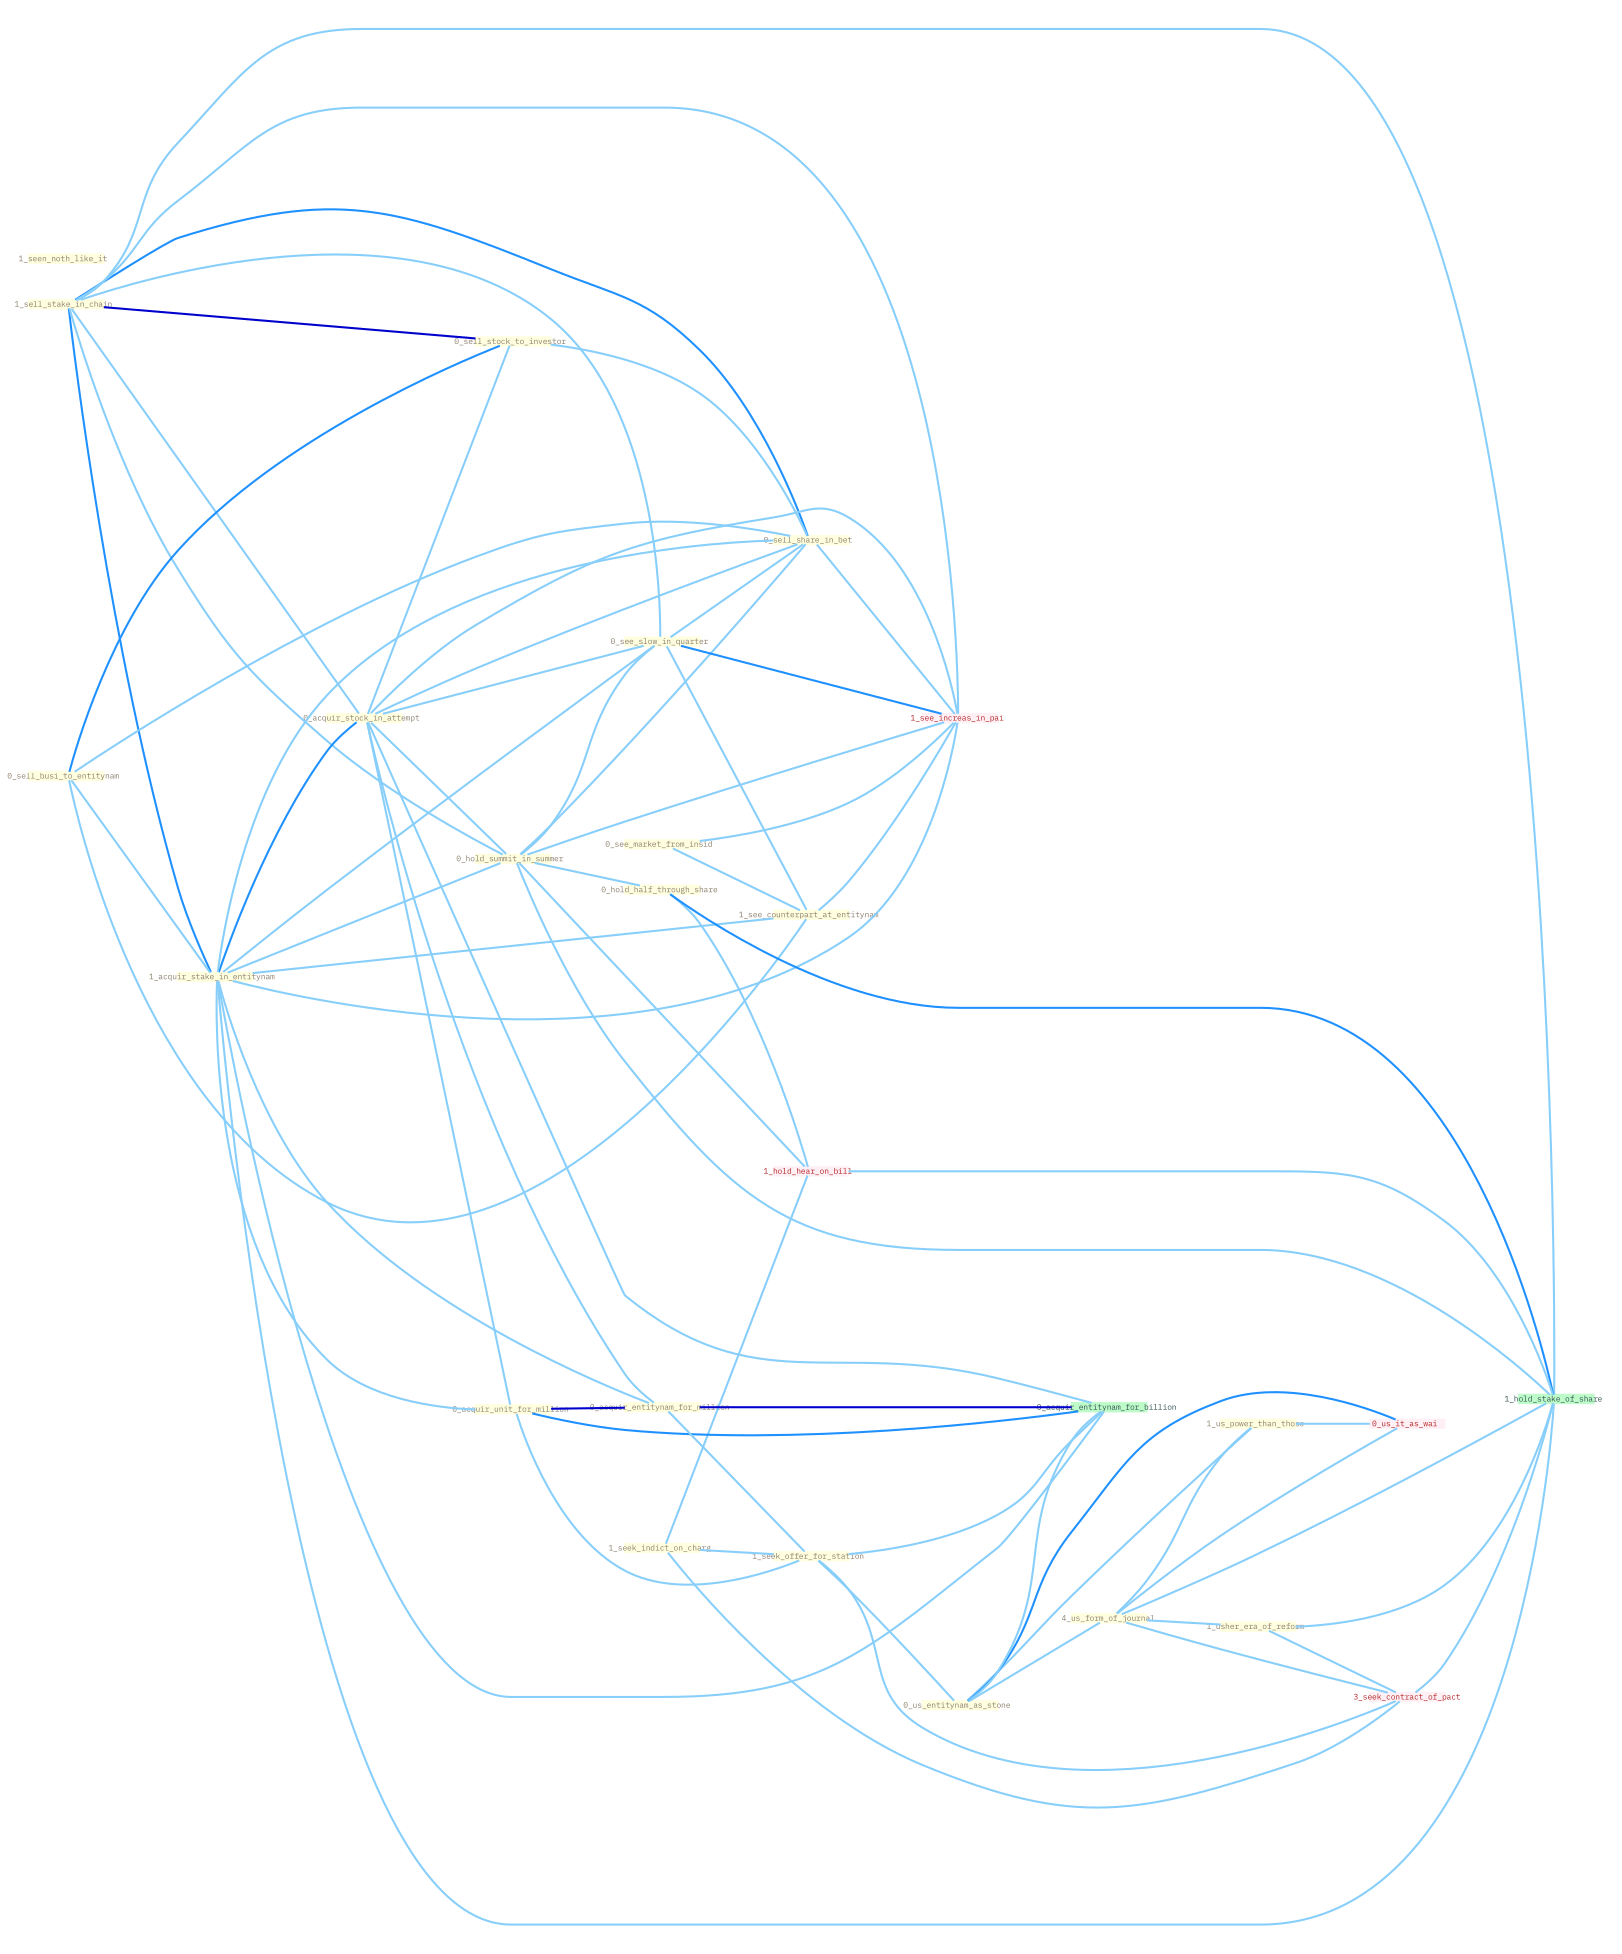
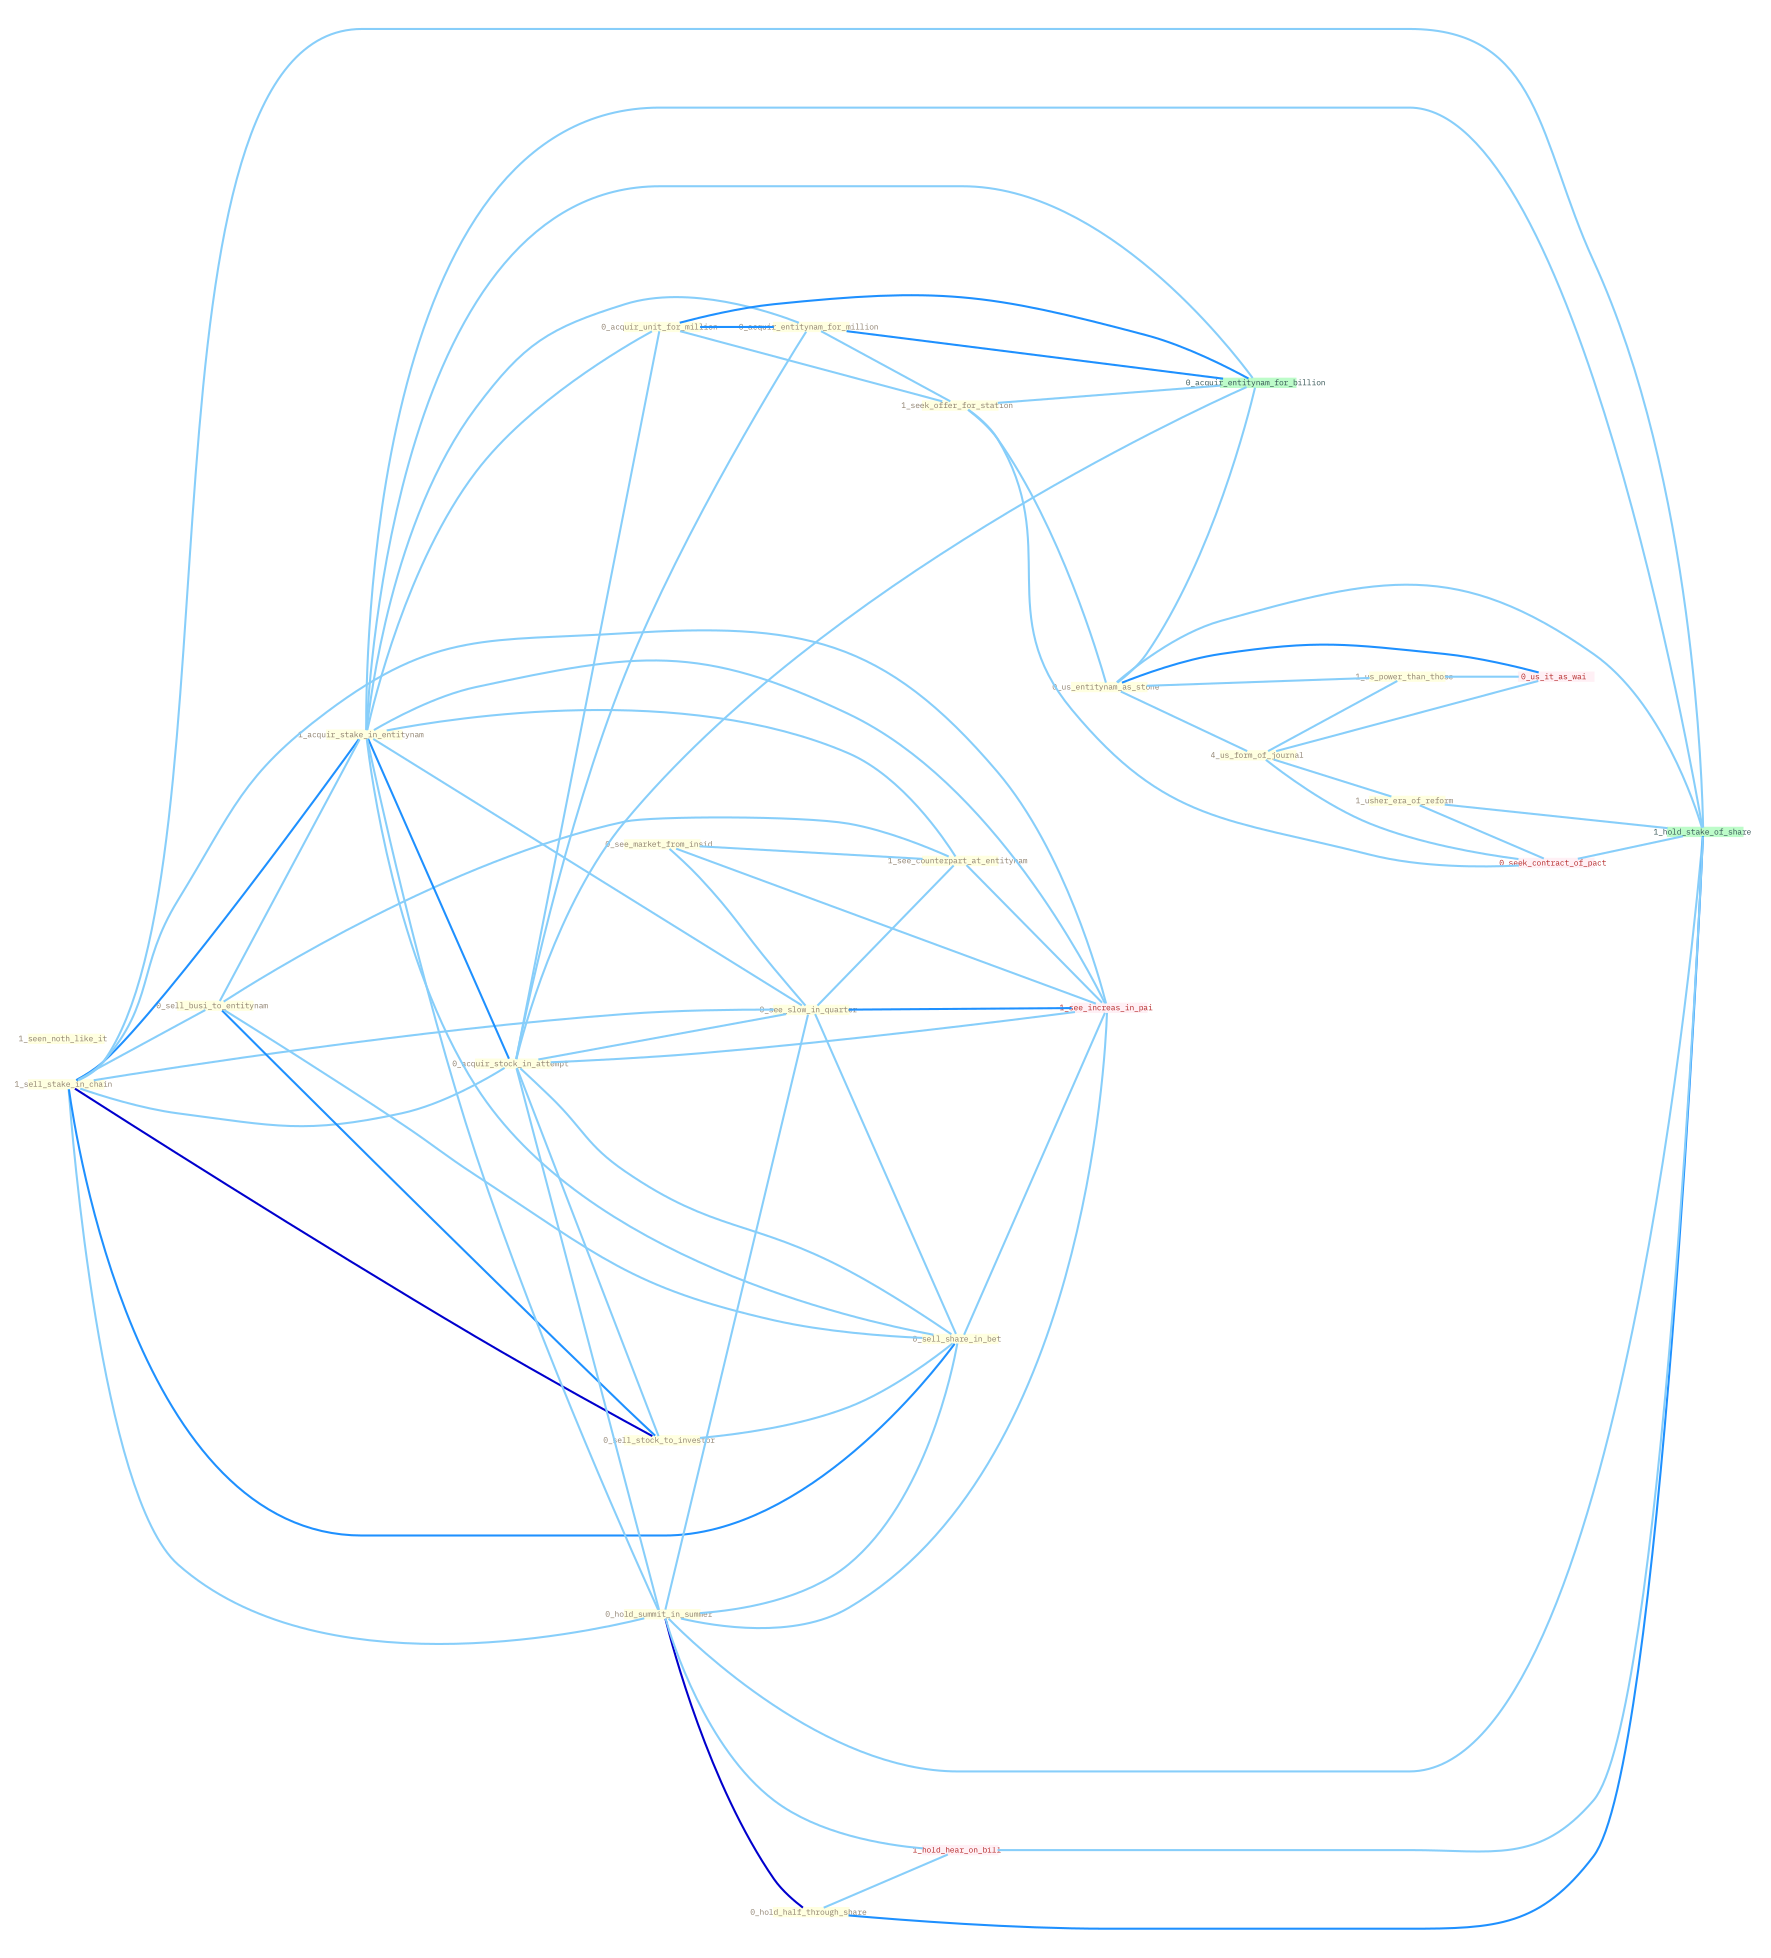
edge "0_hold_summit_in_summer" -- "0_hold_half_through_share": color #87cefa -> #0000cd
edge "0_see_market_from_insid" -- "0_see_slow_in_quarter": added
edge "0_sell_busi_to_entitynam" -- "1_sell_stake_in_chain": added
edge "0_acquir_entitynam_for_million" -- "0_acquir_entitynam_for_billion": color #0000cd -> #1e90ff
edge "0_acquir_entitynam_for_million" -- "0_acquir_unit_for_million": color #0000cd -> #1e90ff
edge "1_hold_stake_of_share" -- "4_us_form_of_journal": now "1_hold_stake_of_share" -- "0_us_entitynam_as_stone"
node "1_seek_indict_on_charg": removed
node "3_seek_contract_of_pact": label "3_seek_contract_of_pact" -> "0_seek_contract_of_pact"
